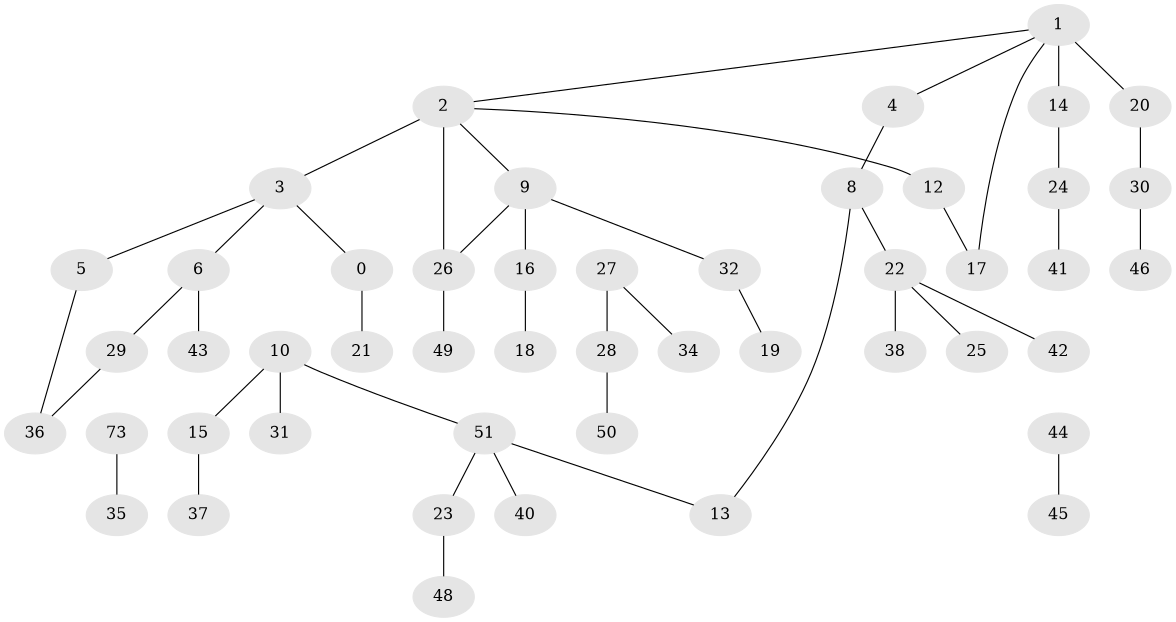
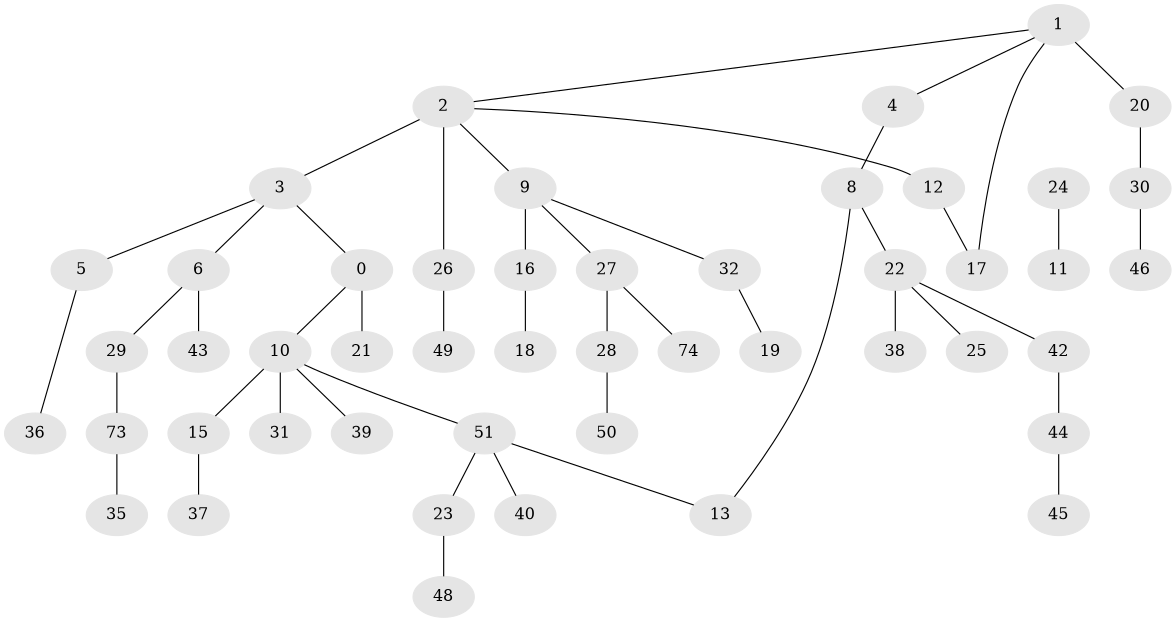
node "14": removed
edge "9" -- "26": now "9" -- "27"
node "41": label "41" -> "11"
edge "0" -- "10": added
node "34": label "34" -> "74"
edge "29" -- "36": now "29" -- "73"
edge "42" -- "44": added
node "39": added
